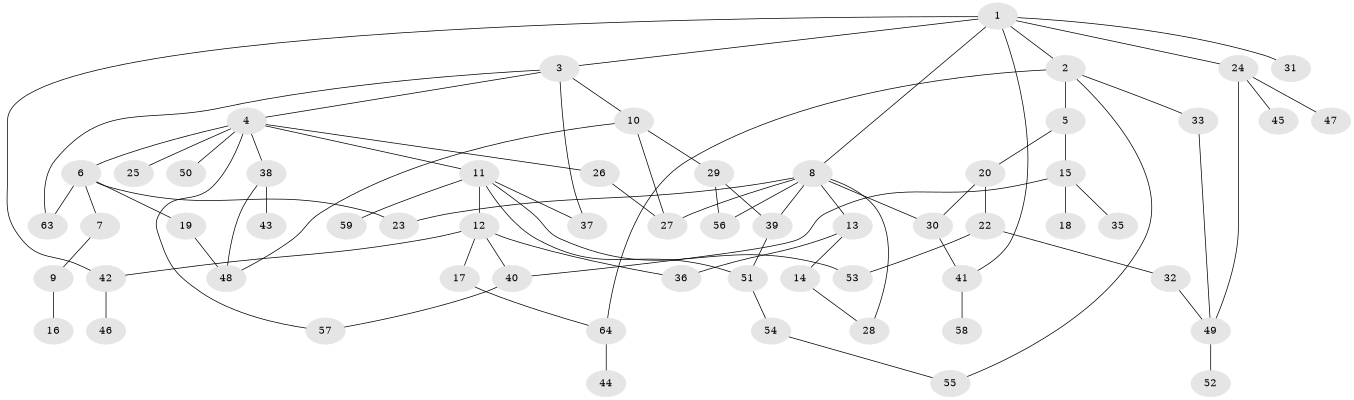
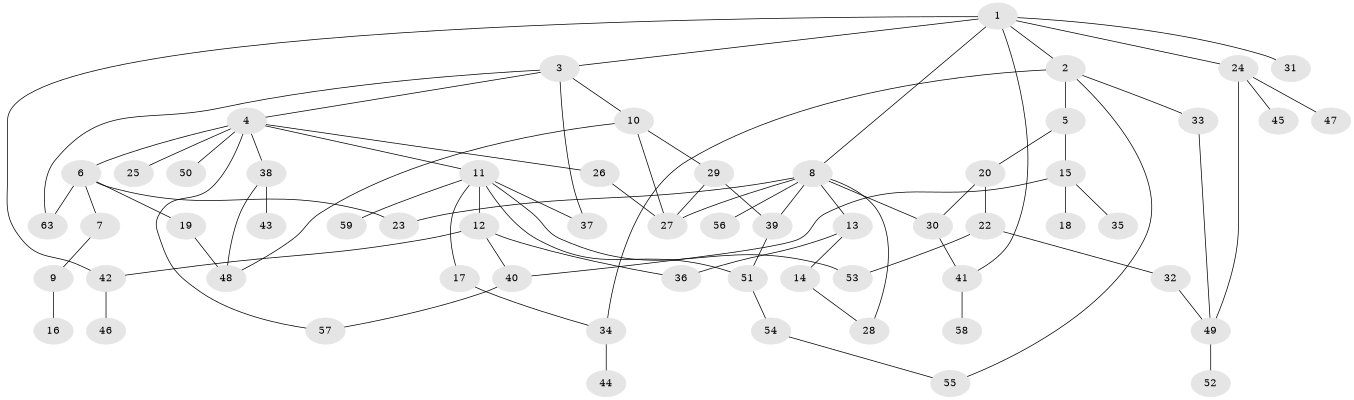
edge "29" -- "56": now "29" -- "27"
edge "12" -- "17": now "11" -- "17"
node "64": label "64" -> "34"
